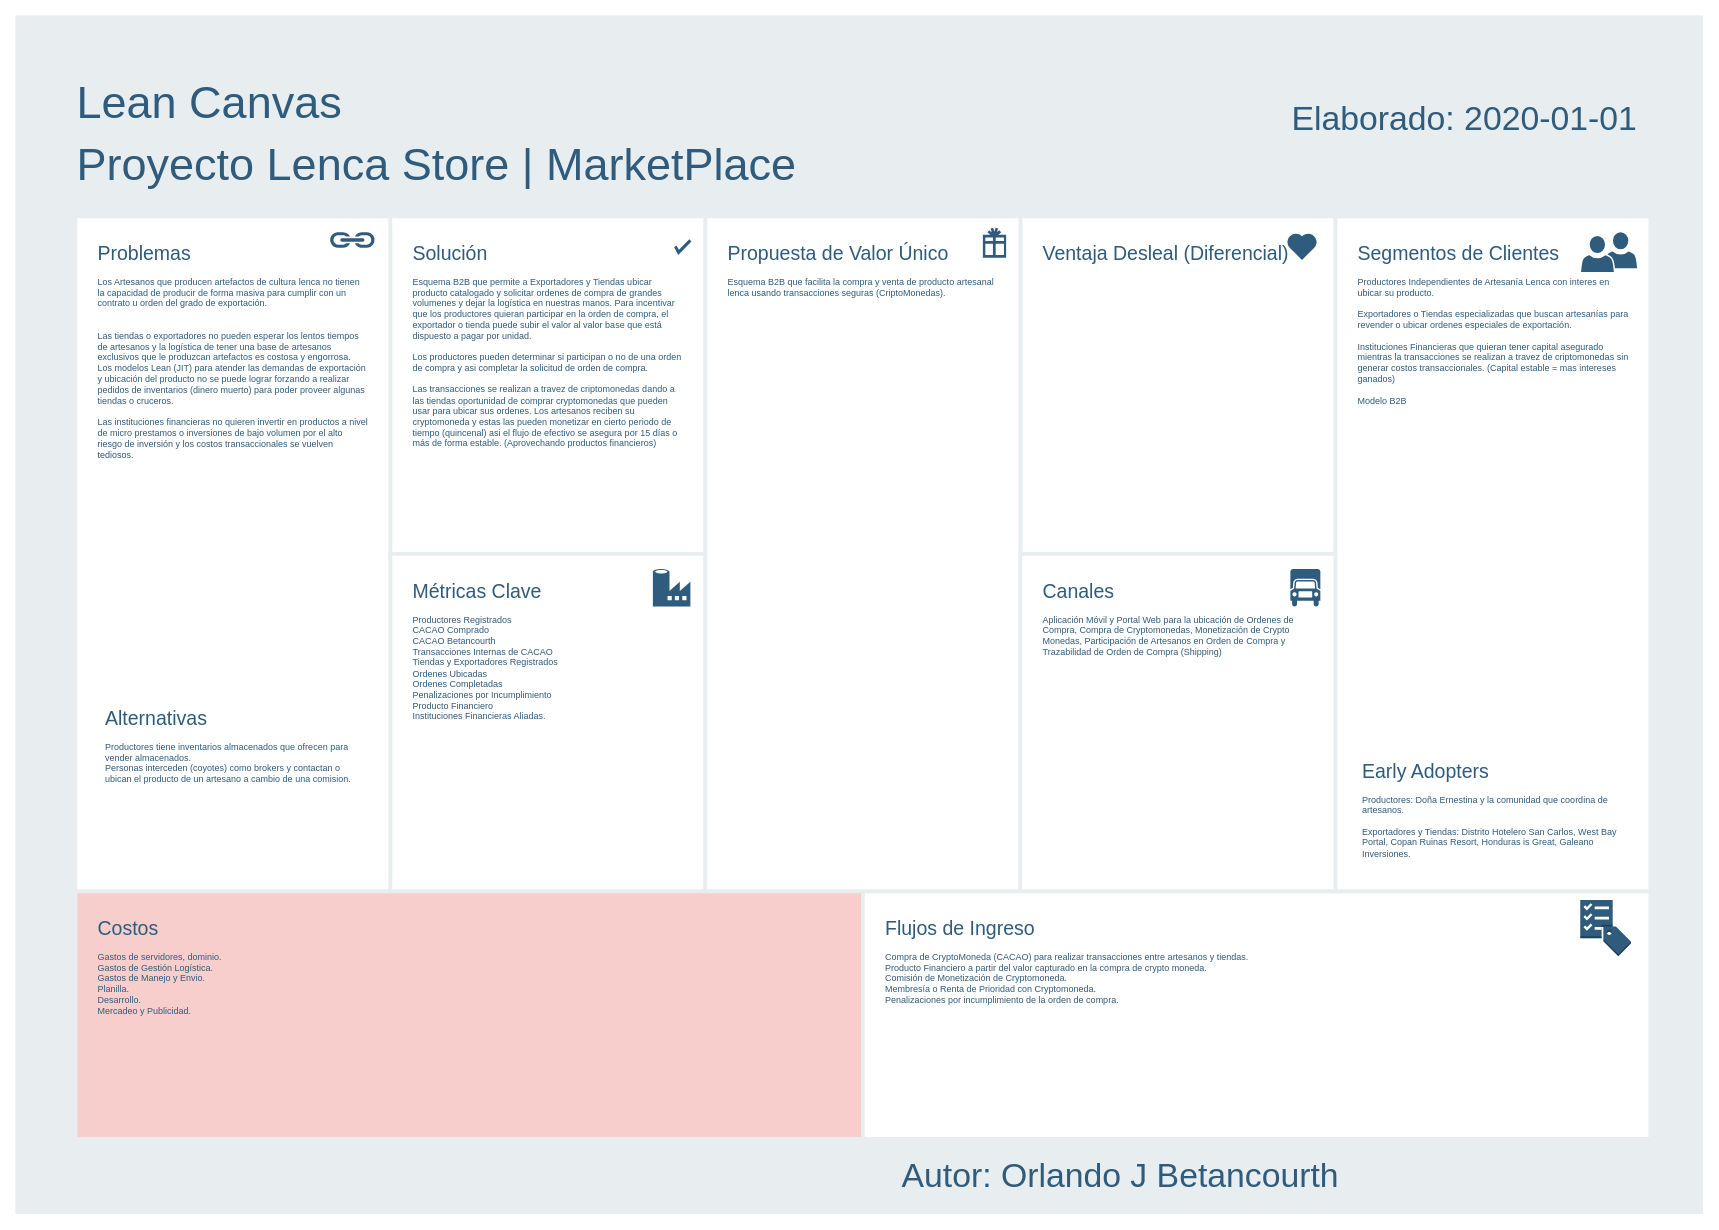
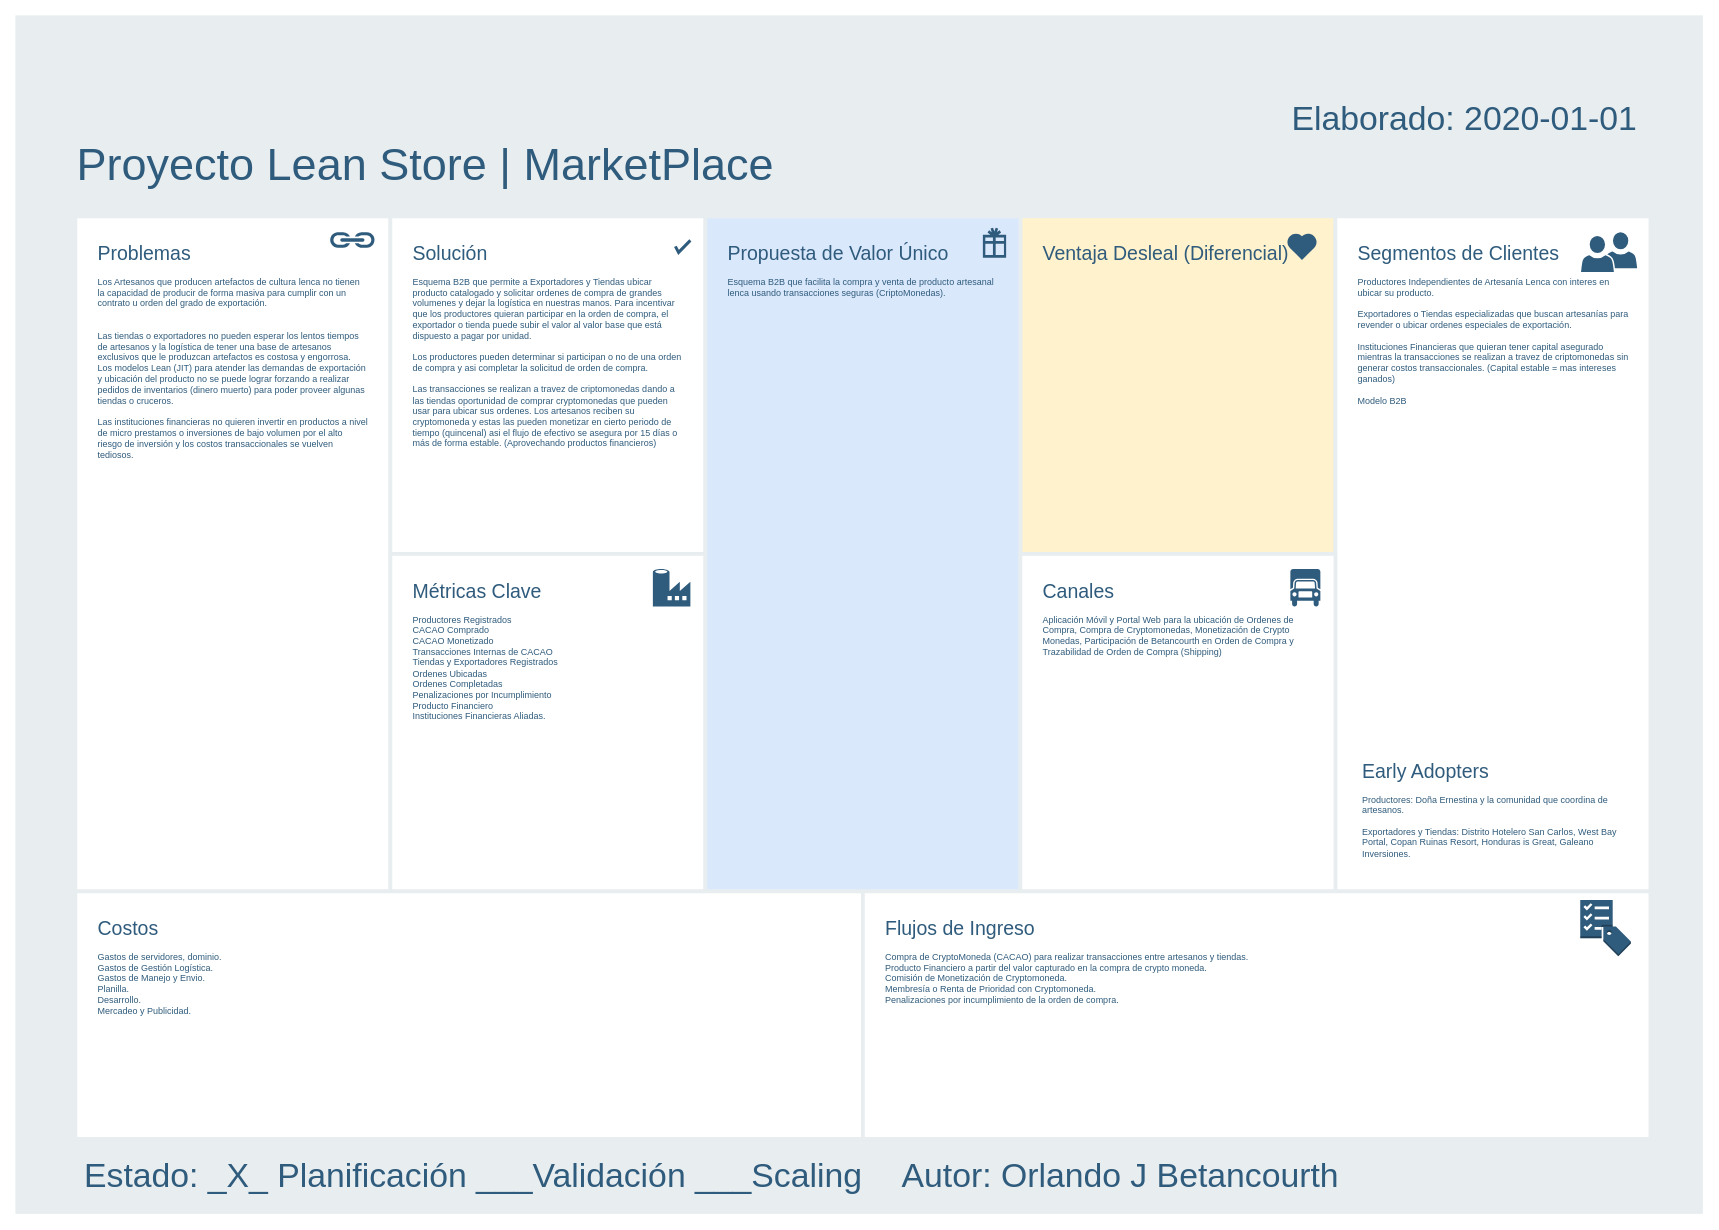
node "Lean Canvas": removed
node "Proyecto Lenca Store | MarketPlace": label "Proyecto Lenca Store | MarketPlace" -> "Proyecto Lean Store | MarketPlace"
node "Ventaja Desleal (Diferencial)": fillcolor #ffffff -> #fff2cc
node "Propuesta de Valor Único Esquema B2B que facilita la compra y venta de producto artesanal lenca usando transacciones seguras (CriptoMonedas).": fillcolor #ffffff -> #dae8fc
node "Canales Aplicación Móvil y Portal Web para la ubicación de Ordenes de Compra, Compra de Cryptomonedas, Monetización de Crypto Monedas, Participación de Artesanos en Orden de Compra y Trazabilidad de Orden de Compra (Shipping)": label "Canales Aplicación Móvil y Portal Web para la ubicación de Ordenes de Compra, Compra de Cryptomonedas, Monetización de Crypto Monedas, Participación de Artesanos en Orden de Compra y Trazabilidad de Orden de Compra (Shipping)" -> "Canales Aplicación Móvil y Portal Web para la ubicación de Ordenes de Compra, Compra de Cryptomonedas, Monetización de Crypto Monedas, Participación de Betancourth en Orden de Compra y Trazabilidad de Orden de Compra (Shipping)"
node "Métricas Clave Productores Registrados CACAO Comprado CACAO Betancourth Transacciones Internas de CACAO Tiendas y Exportadores Registrados Ordenes Ubicadas Ordenes Completadas Penalizaciones por Incumplimiento Producto Financiero Instituciones Financieras Aliadas.": label "Métricas Clave Productores Registrados CACAO Comprado CACAO Betancourth Transacciones Internas de CACAO Tiendas y Exportadores Registrados Ordenes Ubicadas Ordenes Completadas Penalizaciones por Incumplimiento Producto Financiero Instituciones Financieras Aliadas." -> "Métricas Clave Productores Registrados CACAO Comprado CACAO Monetizado Transacciones Internas de CACAO Tiendas y Exportadores Registrados Ordenes Ubicadas Ordenes Completadas Penalizaciones por Incumplimiento Producto Financiero Instituciones Financieras Aliadas."
node "Alternativas Productores tiene inventarios almacenados que ofrecen para vender almacenados. Personas interceden (coyotes) como brokers y contactan o ubican el producto de un artesano a cambio de una comision.": removed
node "Costos Gastos de servidores, dominio. Gastos de Gestión Logística. Gastos de Manejo y Envio. Planilla. Desarrollo. Mercadeo y Publicidad.": fillcolor #f8cecc -> #ffffff
node "Estado: _X_ Planificación ___Validación ___Scaling": added
